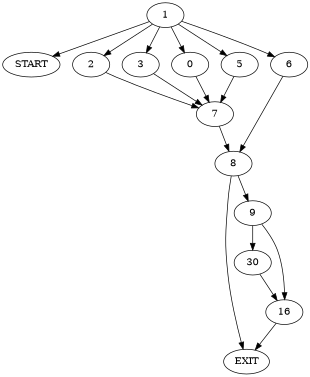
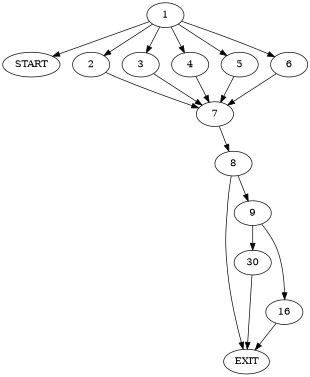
node "0": label "0" -> "4"
edge "6" -> "8": now "6" -> "7"
edge "30" -> "16": now "30" -> "EXIT"
